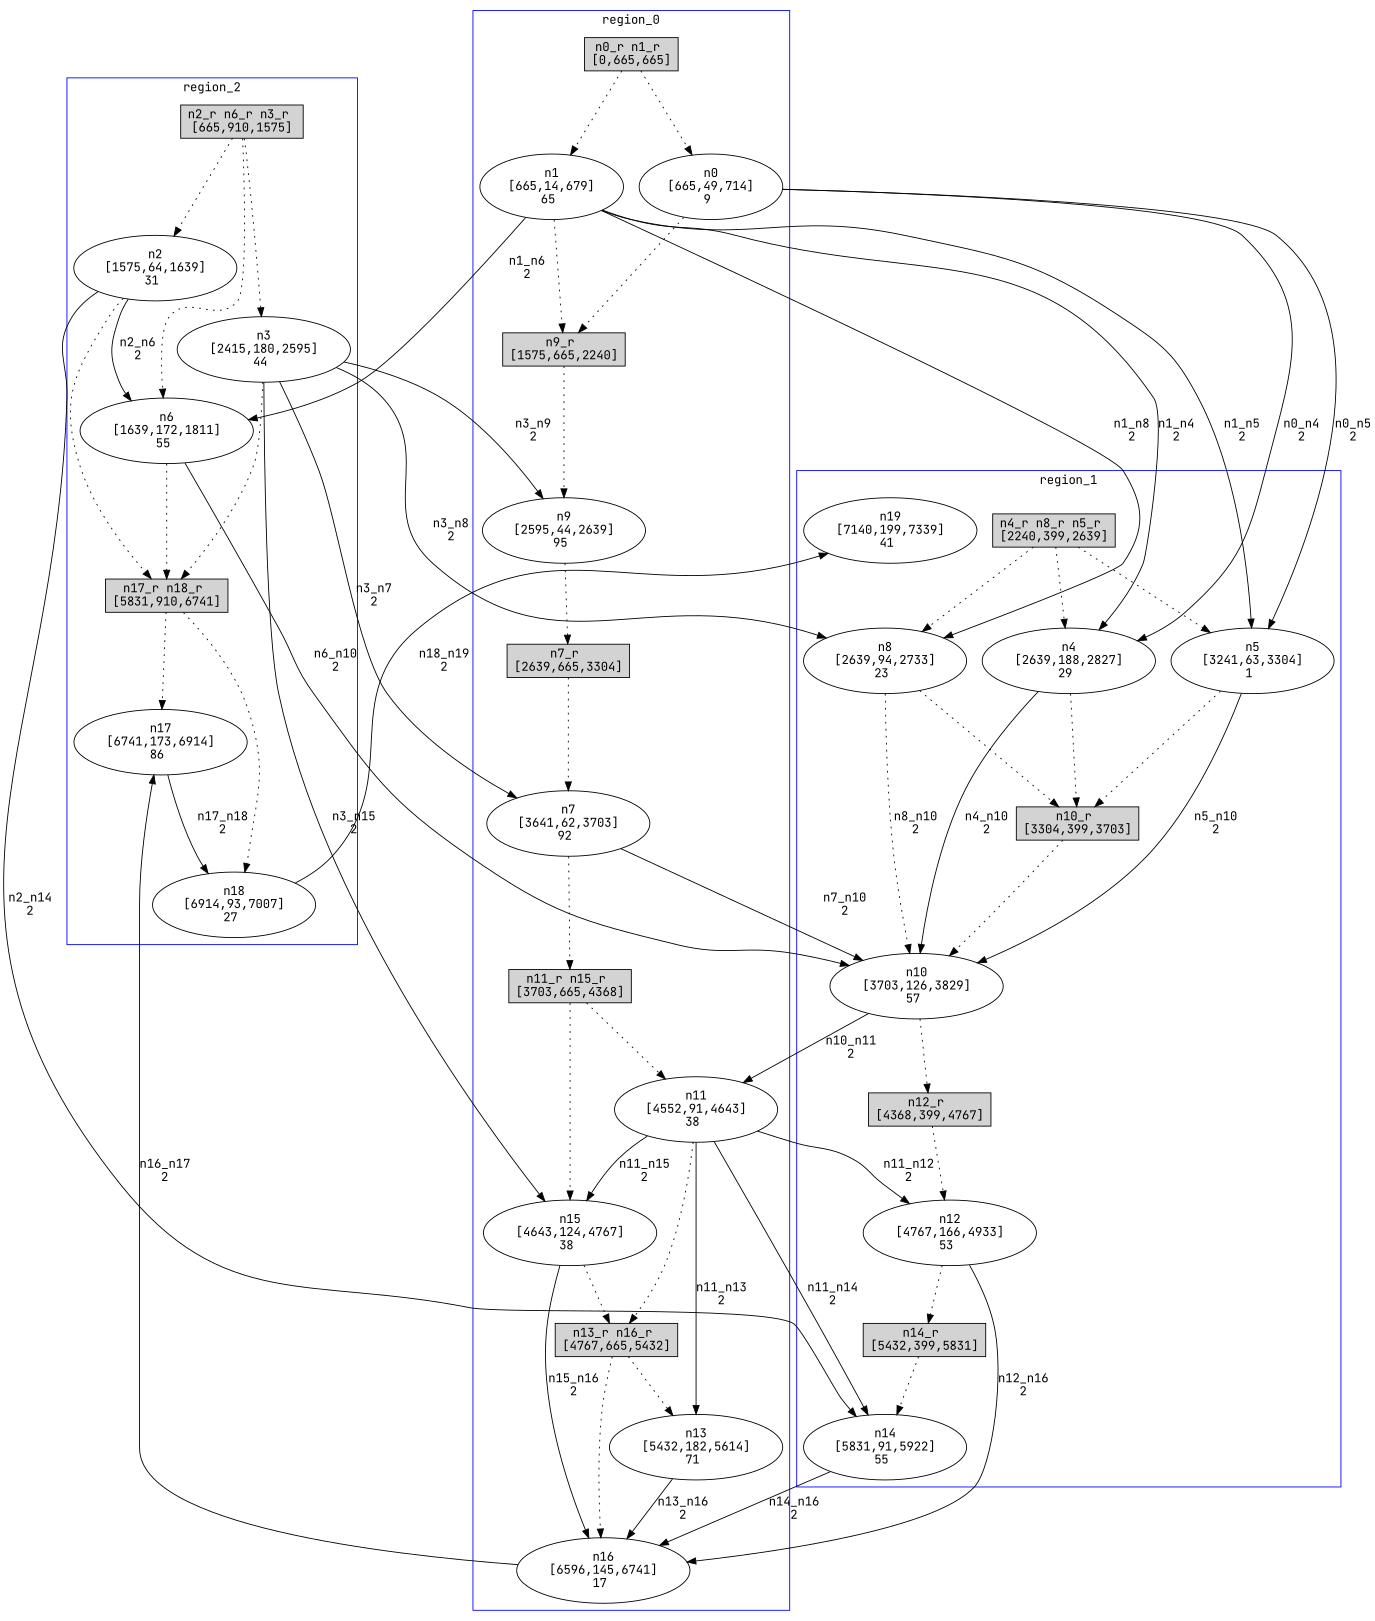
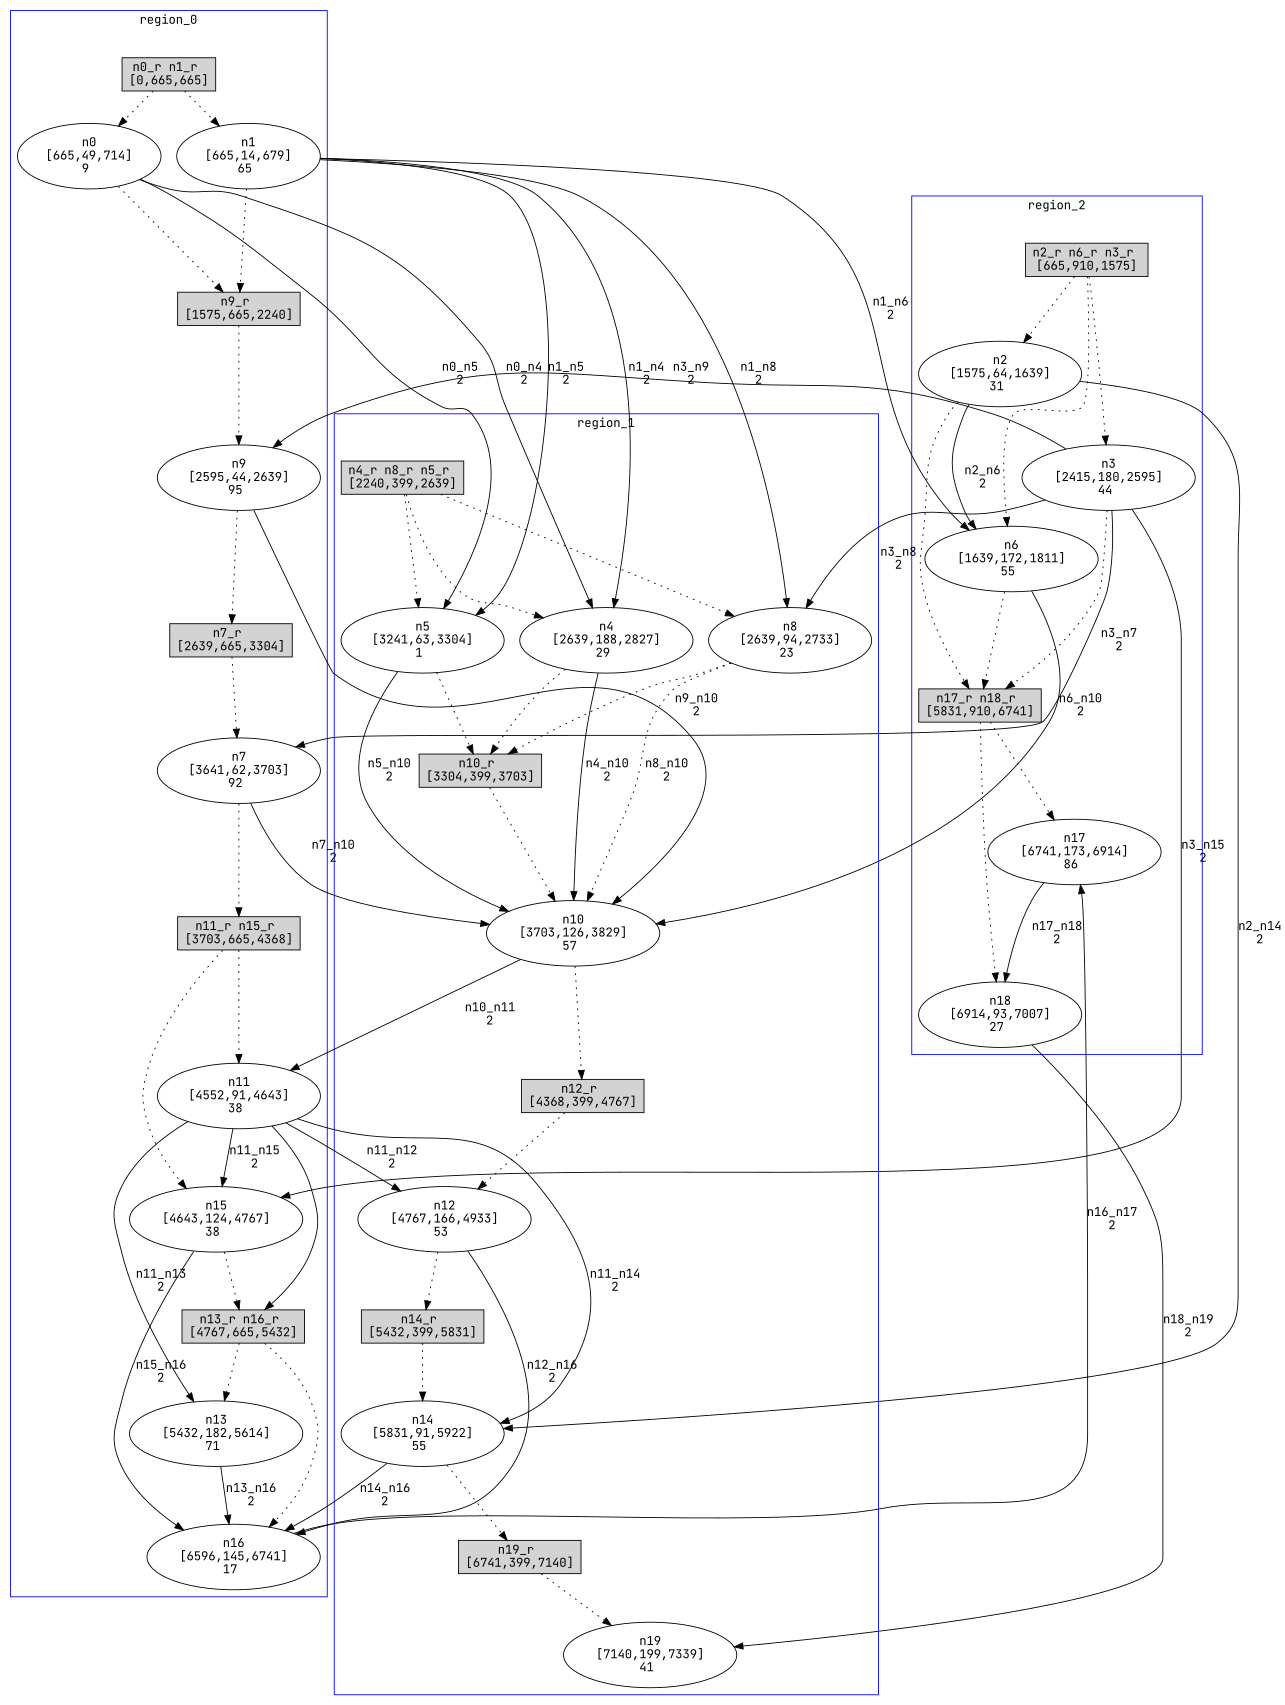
edge "n9 [2595,44,2639] 95" -> "n10 [3703,126,3829] 57": added, label "n9_n10 2"
edge "n11 [4552,91,4643] 38" -> "n13_r n16_r [4767,665,5432]": style dotted -> solid
node "n19_r [6741,399,7140]": added
